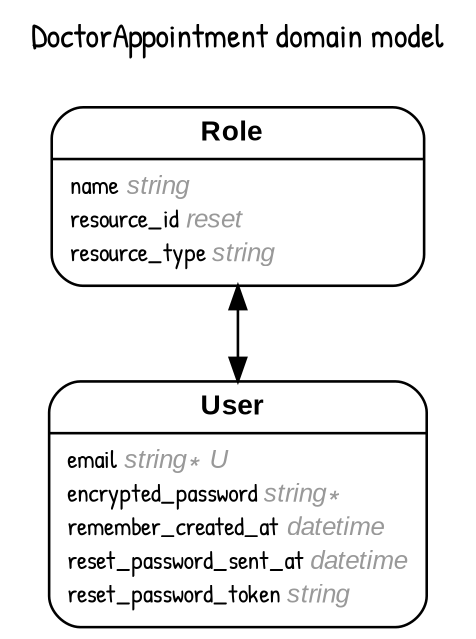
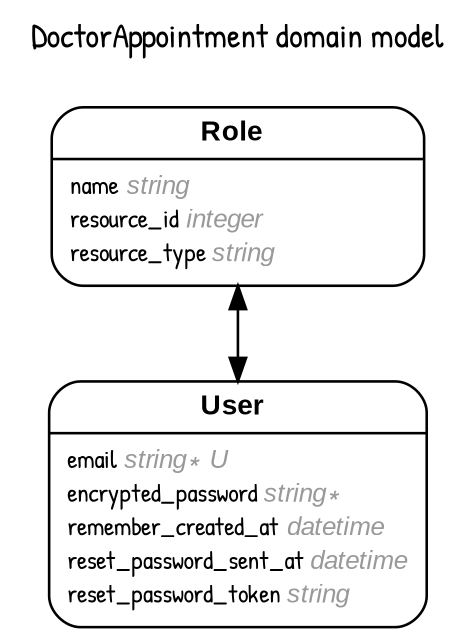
node "Role": text "reset" -> "integer"
